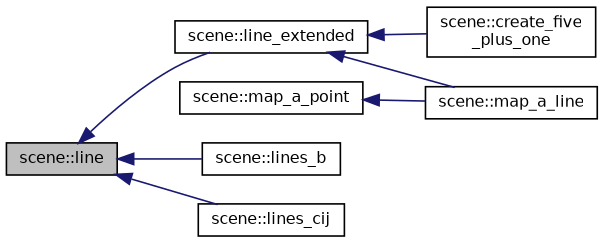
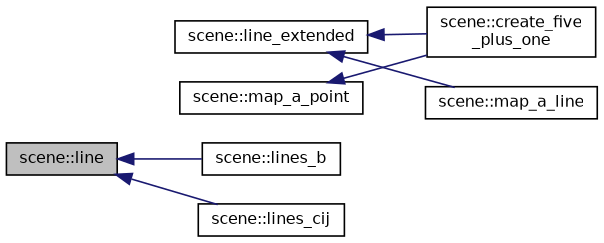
edge "scene::line_extended" -> "scene::line": removed
edge "scene::map_a_line" -> "scene::map_a_point": now "scene::create_five _plus_one" -> "scene::map_a_point"
